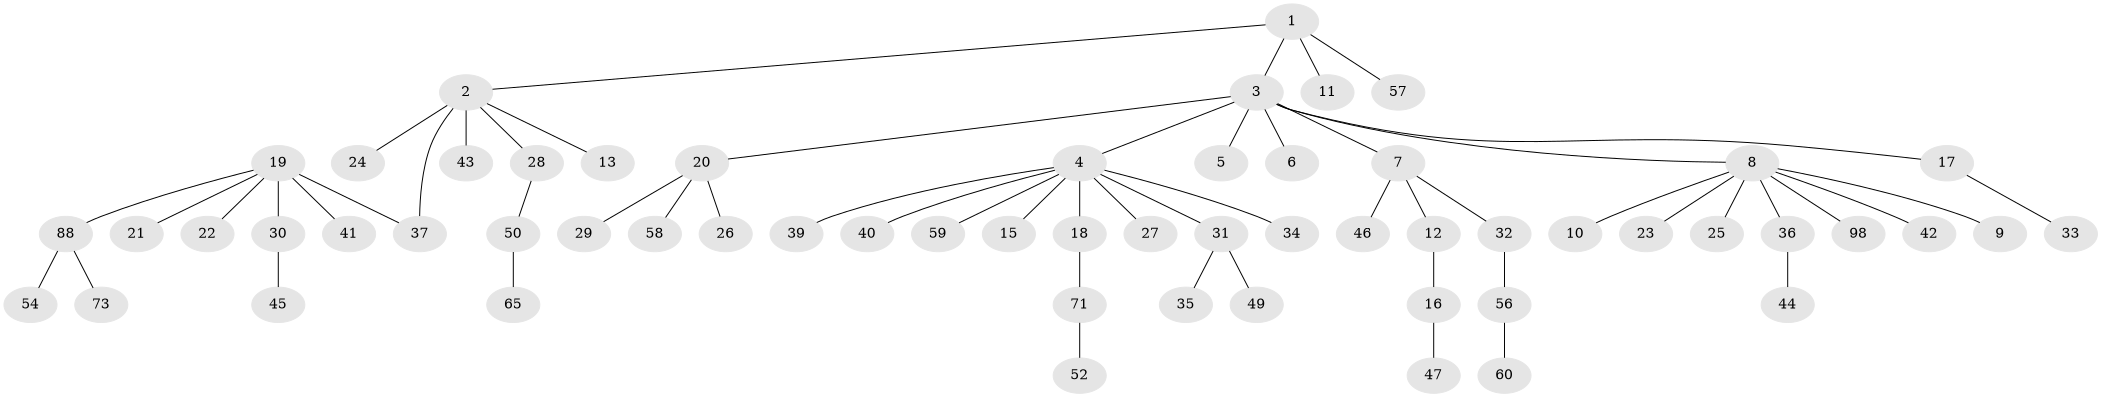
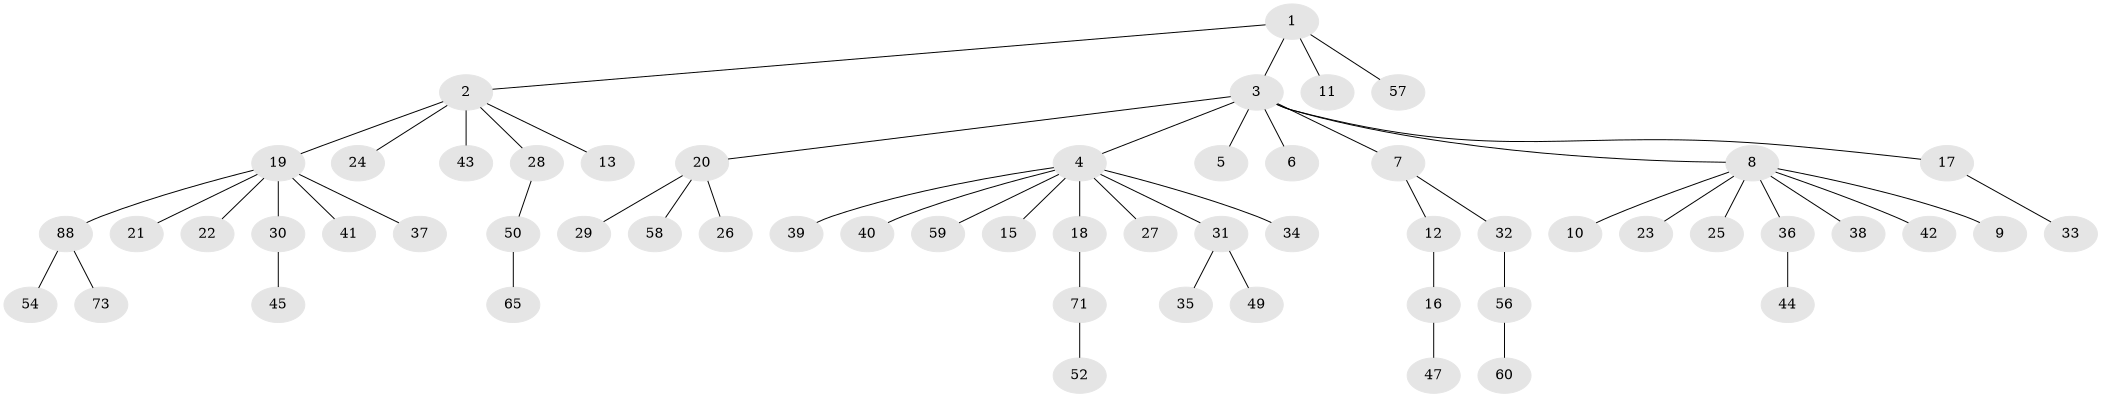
edge "2" -- "37": now "2" -- "19"
node "46": removed
node "98": label "98" -> "38"
